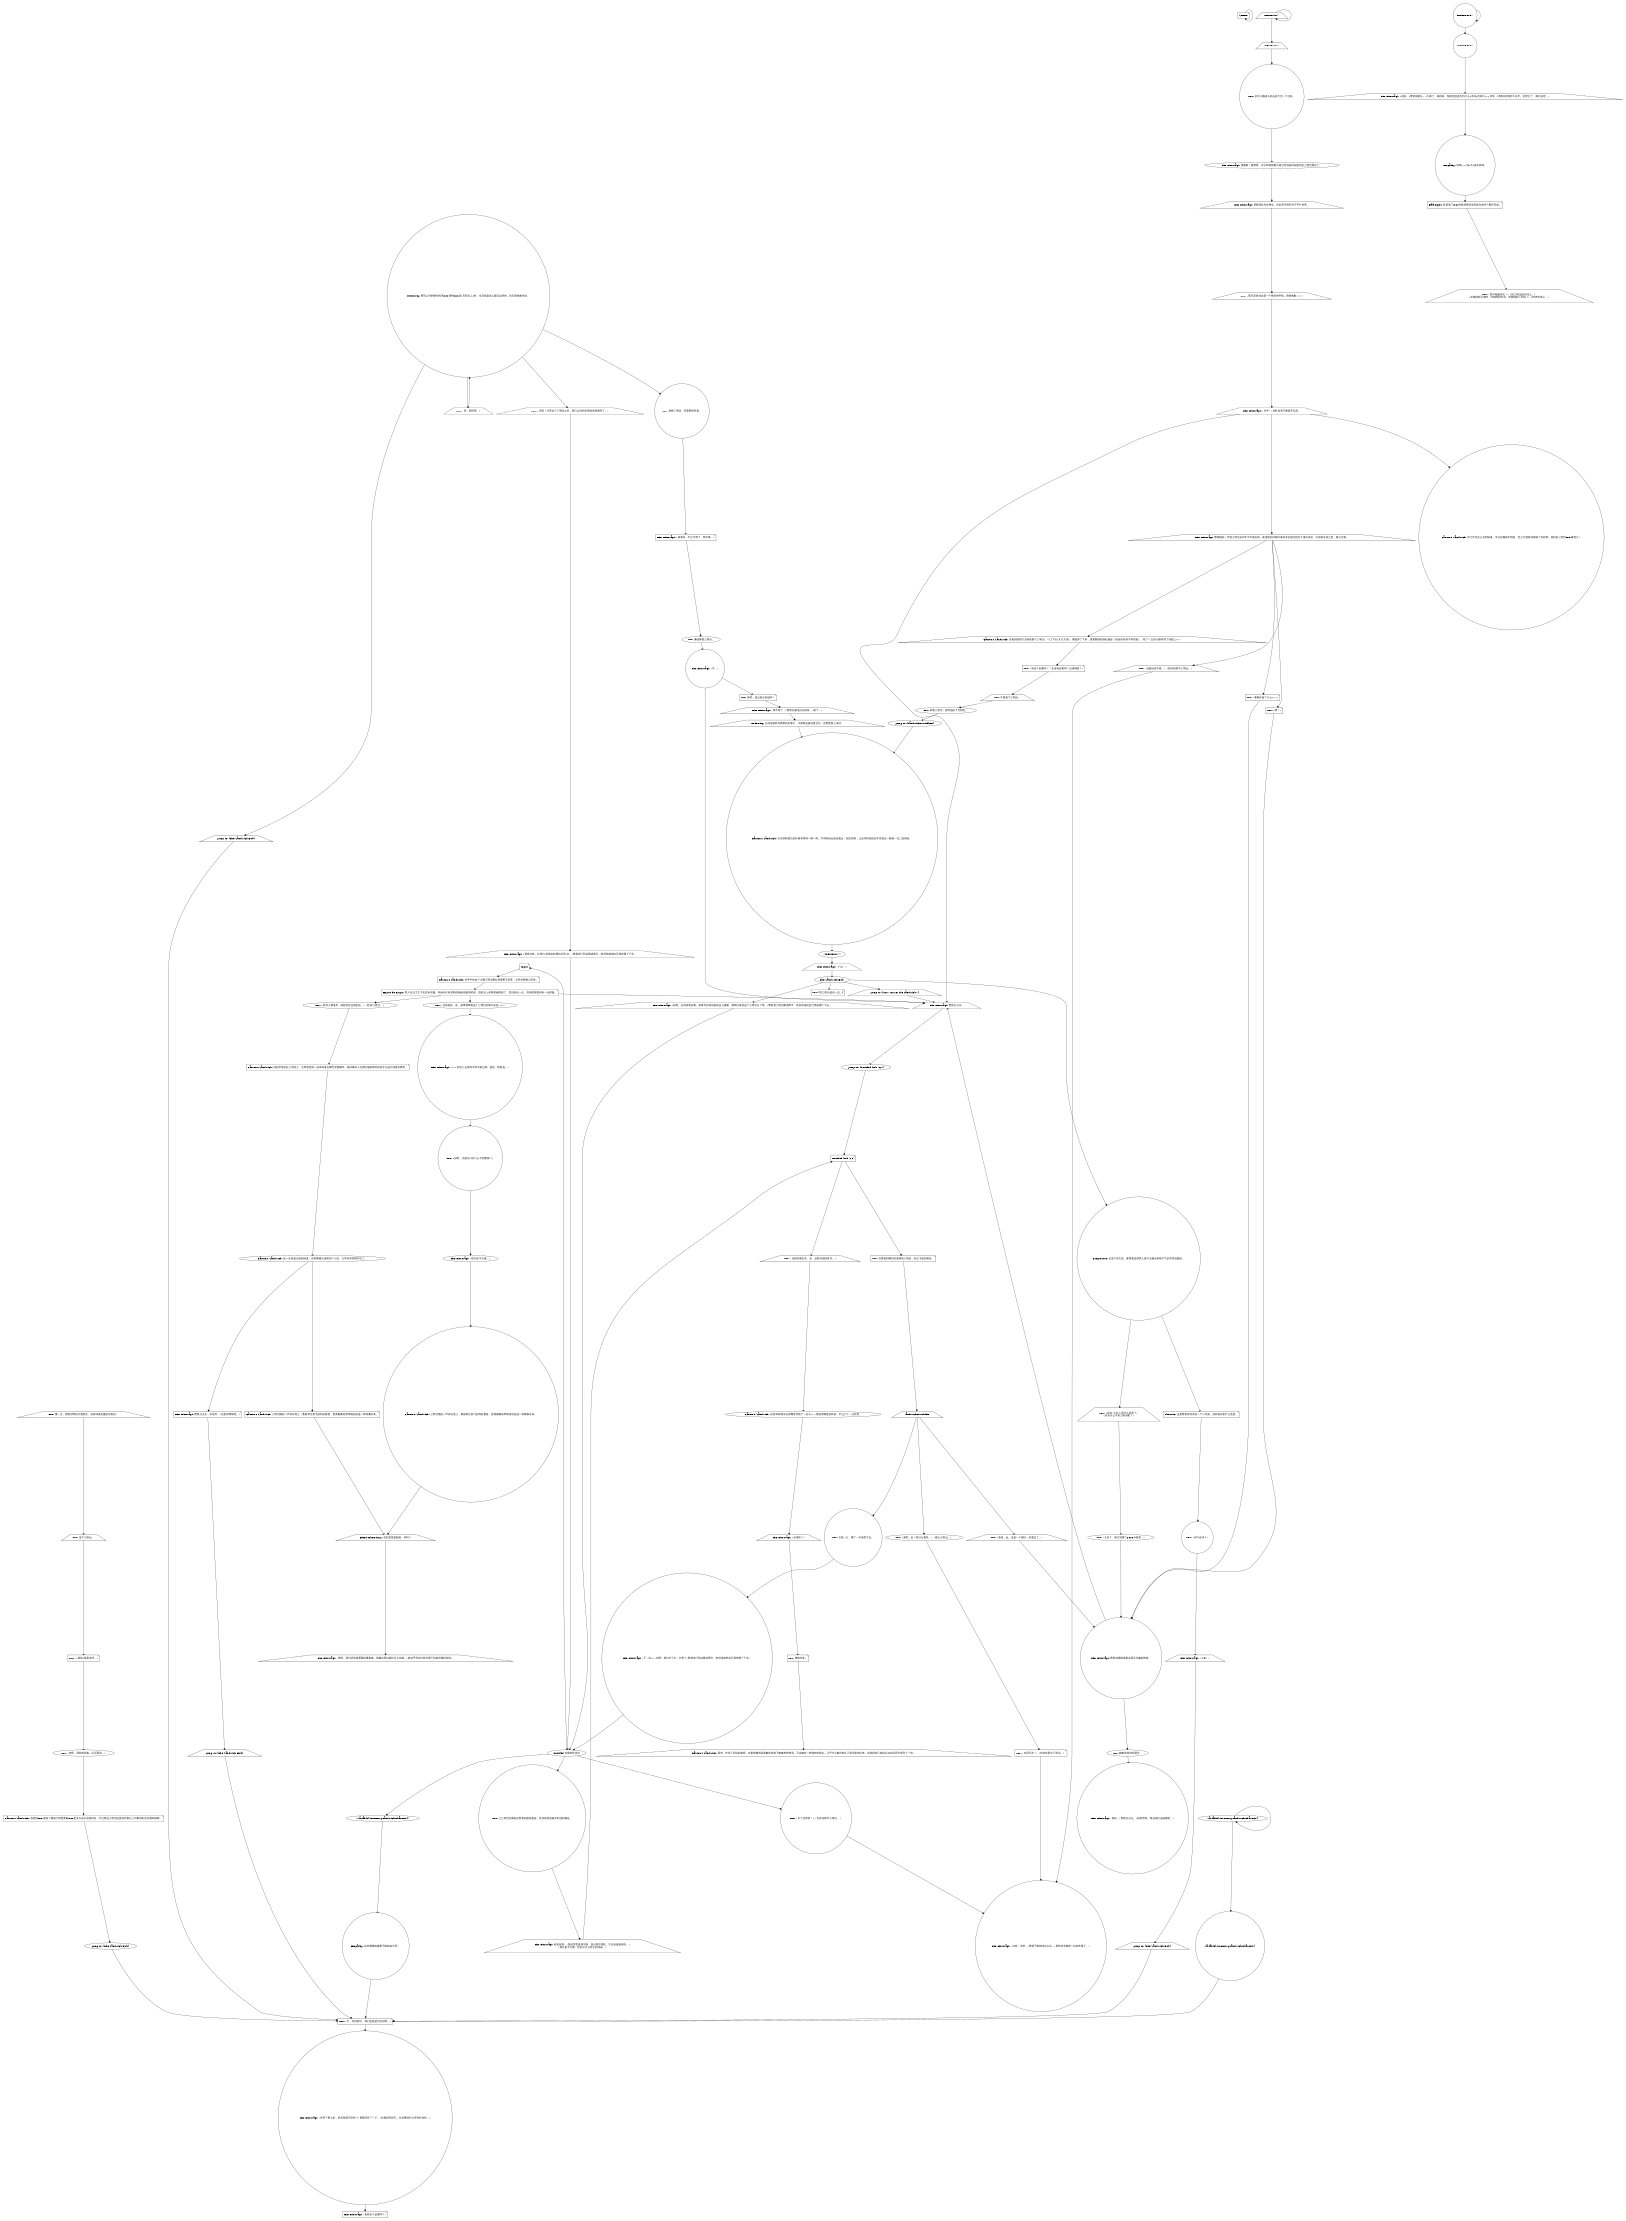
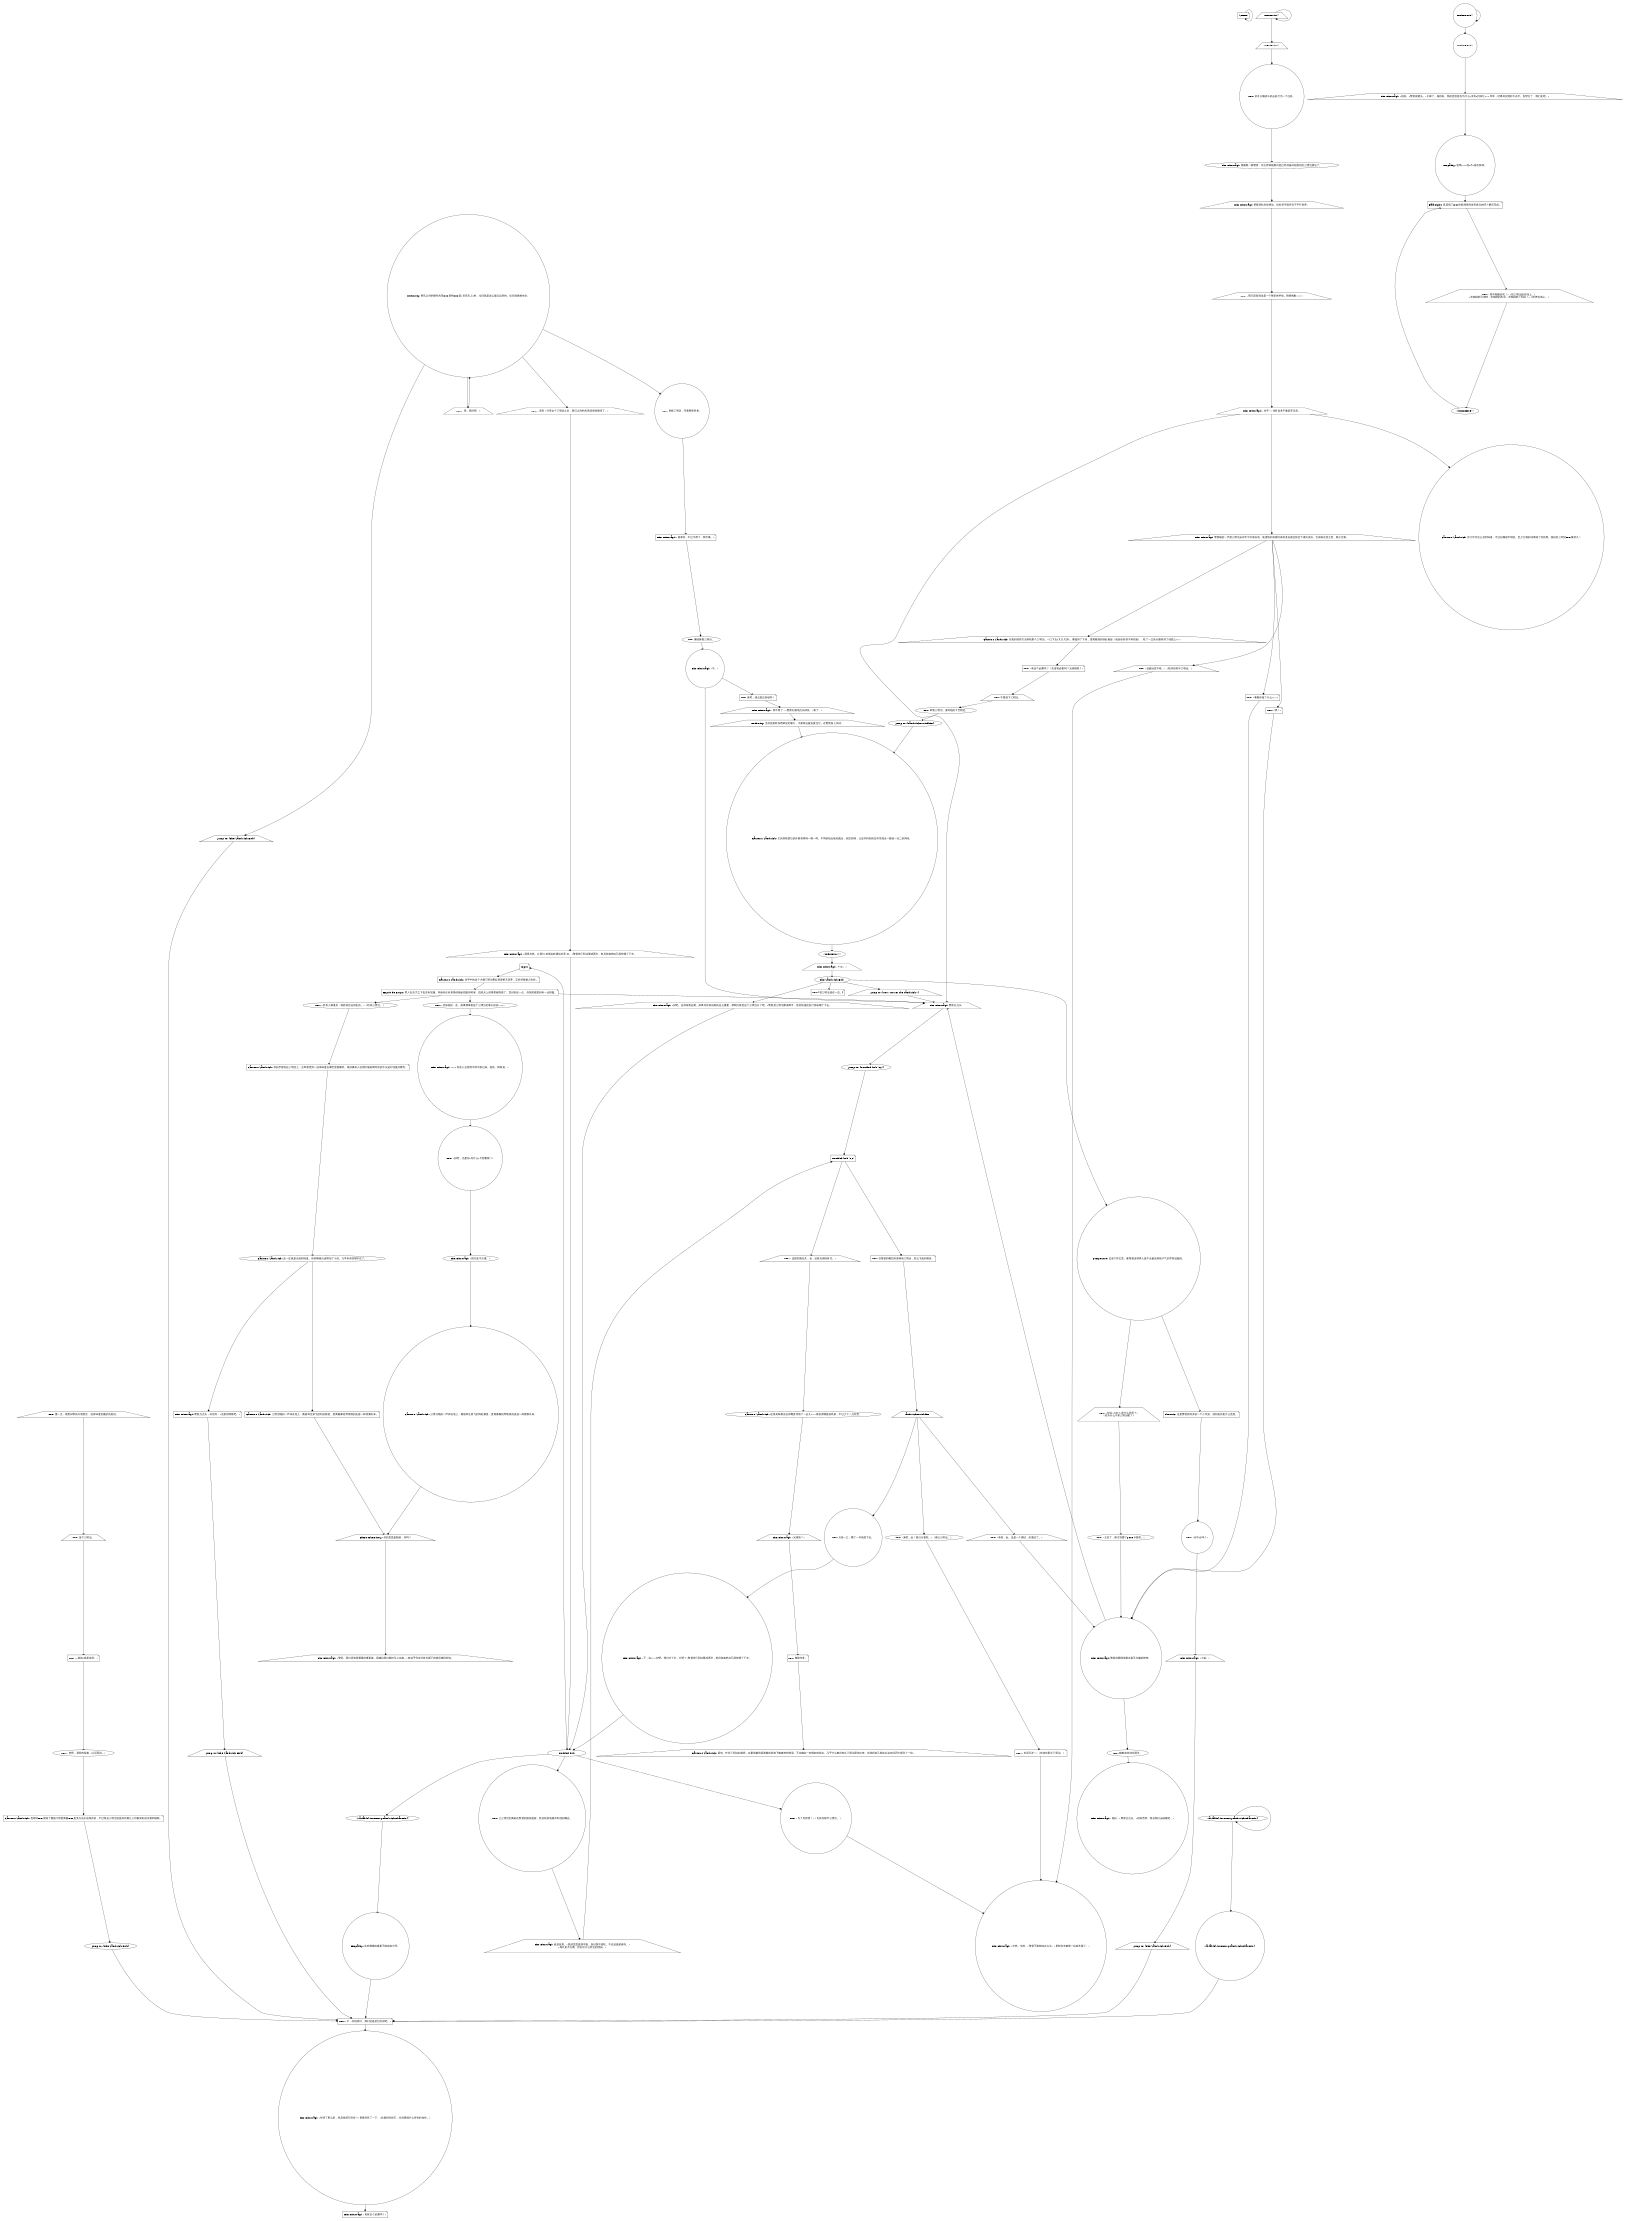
node "!(IsKimHere())": added
node "Untitled 你最好吃掉它": label "Untitled 你最好吃掉它" -> "Untitled hub"
